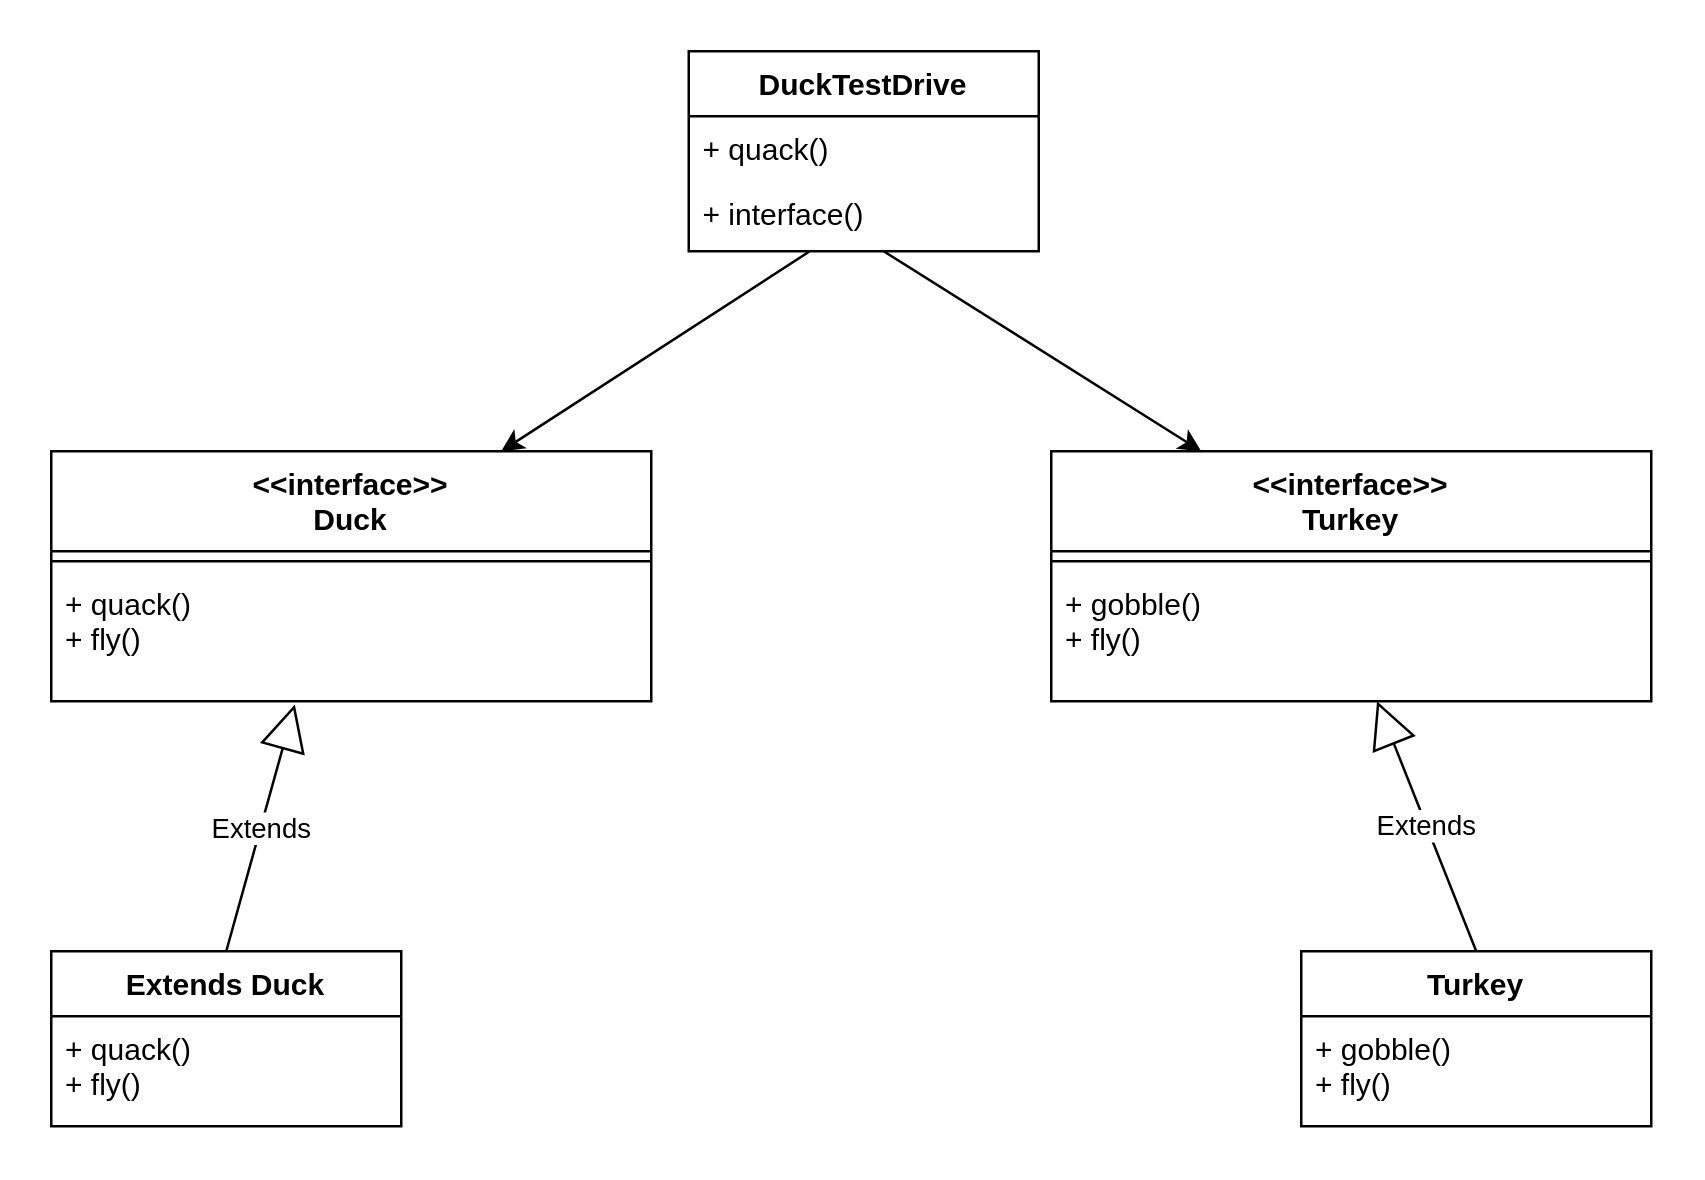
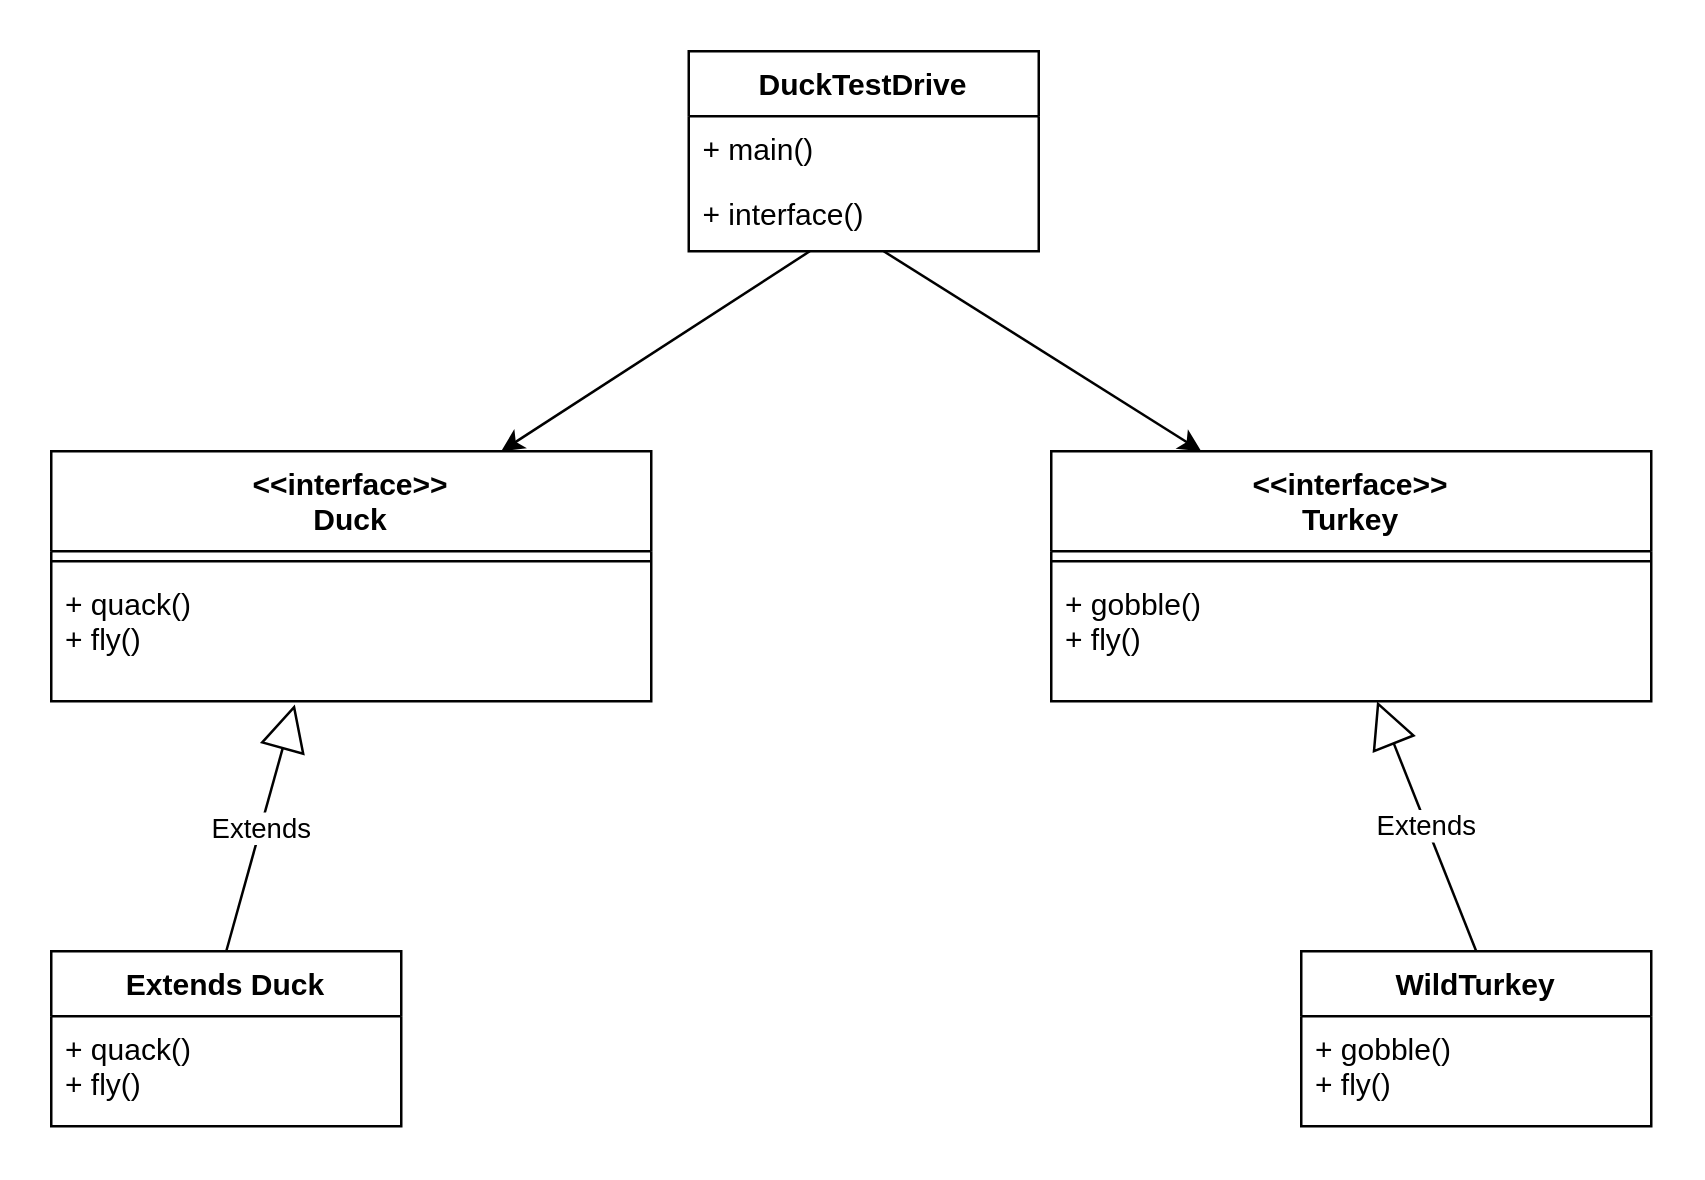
node "+ quack()": label "+ quack()" -> "+ main()"
node "Turkey": label "Turkey" -> "WildTurkey"
